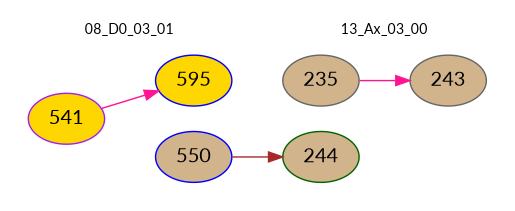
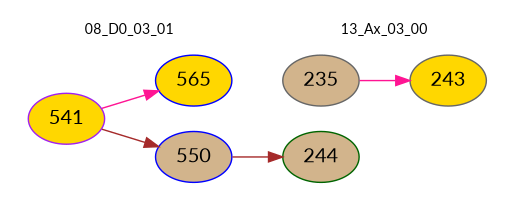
node "595": label "595" -> "565"
node "243": fillcolor tan -> gold
edge "541" -> "550": added
